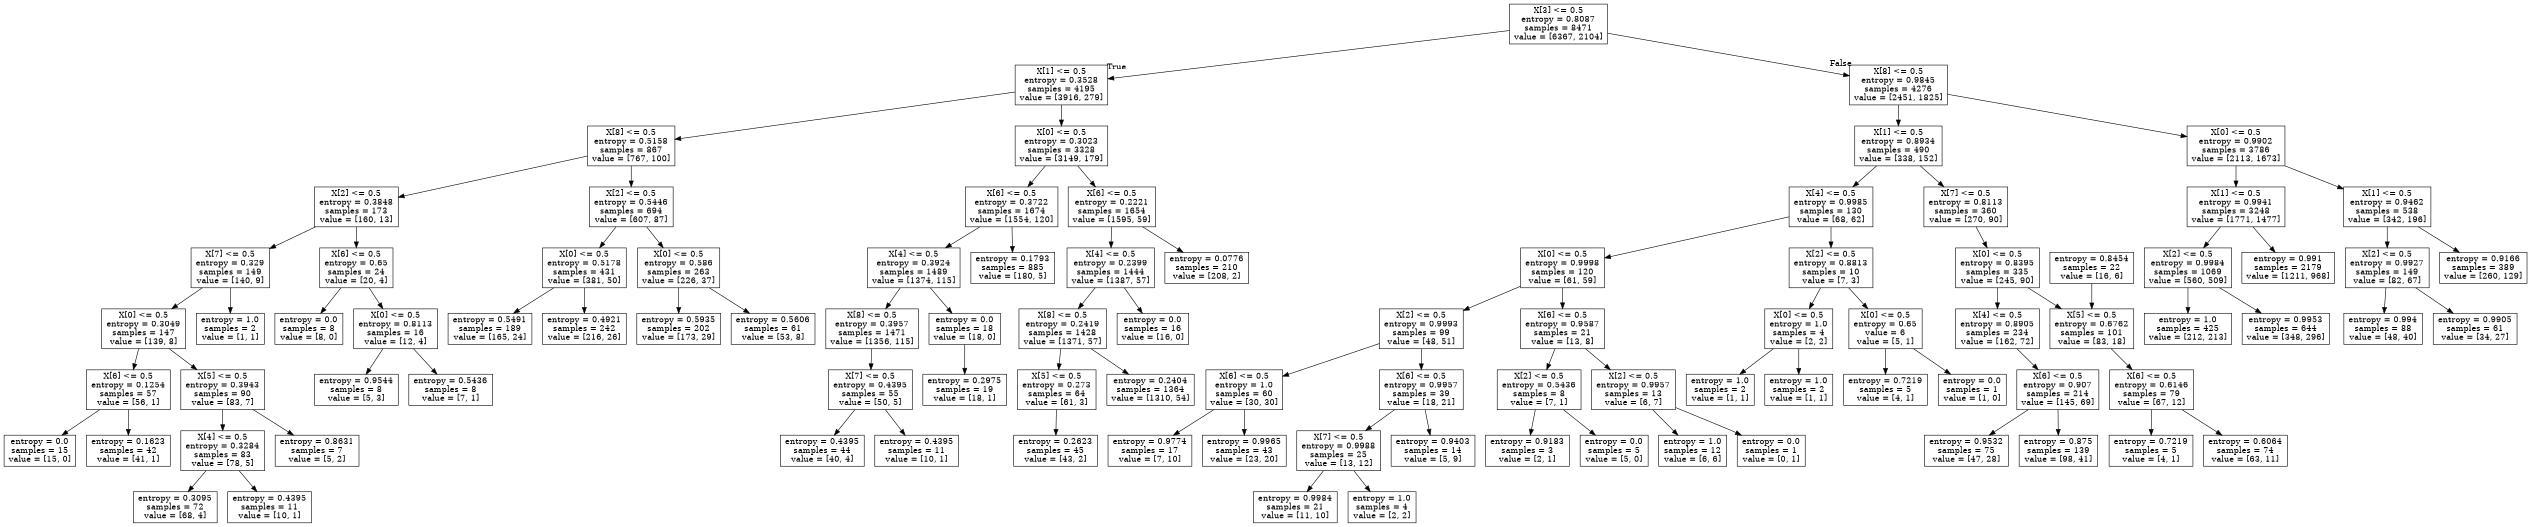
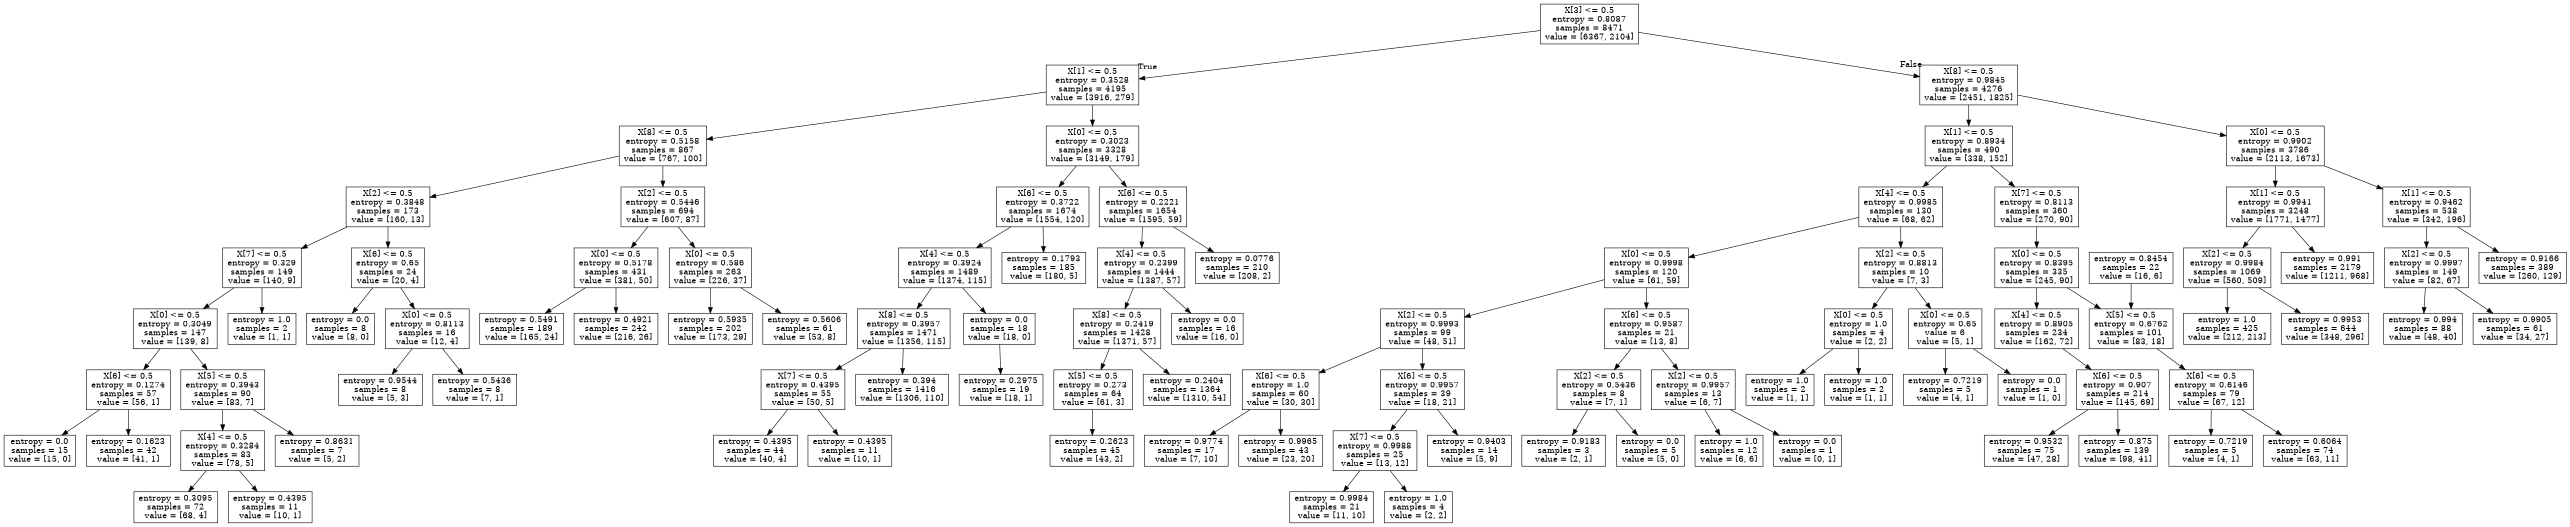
node "entropy = 0.1793 samples = 885 value = [180, 5]": label "entropy = 0.1793 samples = 885 value = [180, 5]" -> "entropy = 0.1793 samples = 185 value = [180, 5]"
node "X[2] <= 0.5 entropy = 0.9927 samples = 149 value = [82, 67]": label "X[2] <= 0.5 entropy = 0.9927 samples = 149 value = [82, 67]" -> "X[2] <= 0.5 entropy = 0.9997 samples = 149 value = [82, 67]"
node "X[6] <= 0.5 entropy = 0.1254 samples = 57 value = [56, 1]": label "X[6] <= 0.5 entropy = 0.1254 samples = 57 value = [56, 1]" -> "X[6] <= 0.5 entropy = 0.1274 samples = 57 value = [56, 1]"
node "entropy = 0.394 samples = 1416 value = [1306, 110]": added
